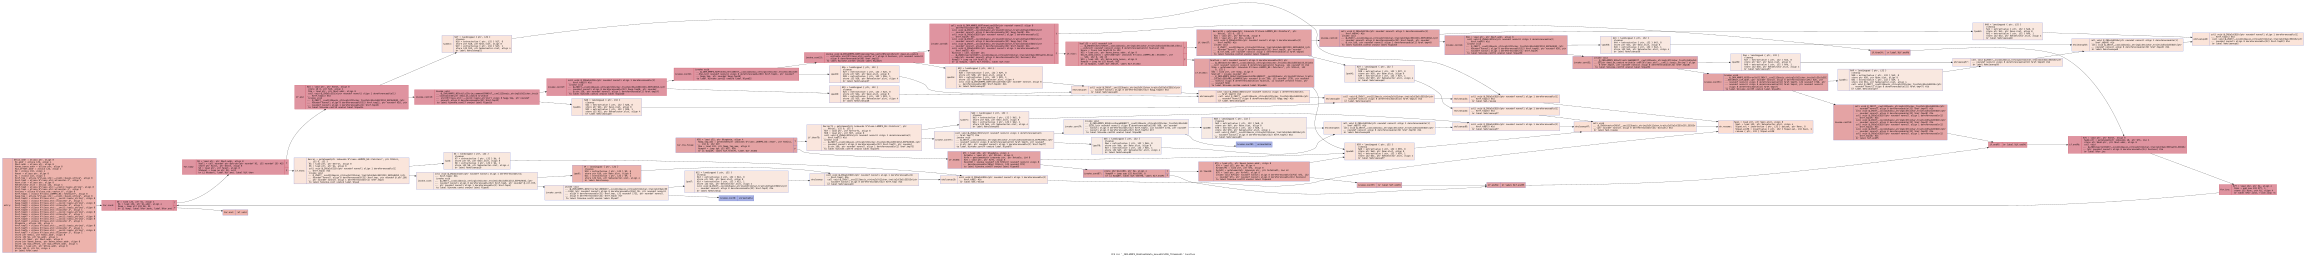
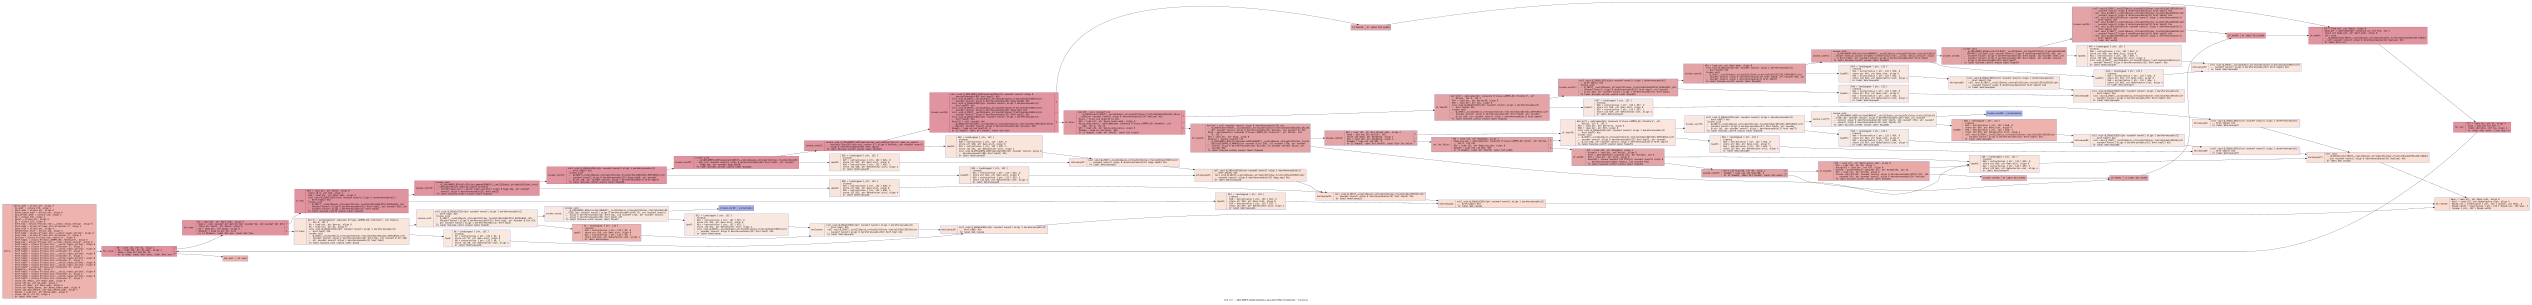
edge "ehcleanup57:" -> "ehcleanup58:": removed
node "lpad80:": fillcolor #eed0c070 -> #d6524470
node "invoke.cont66:": added
